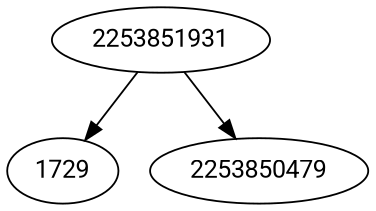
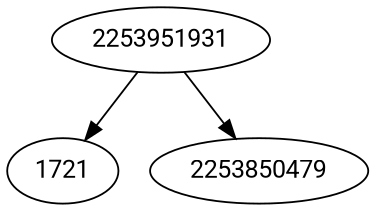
node "2253851931": label "2253851931" -> "2253951931"
node "1729": label "1729" -> "1721"
